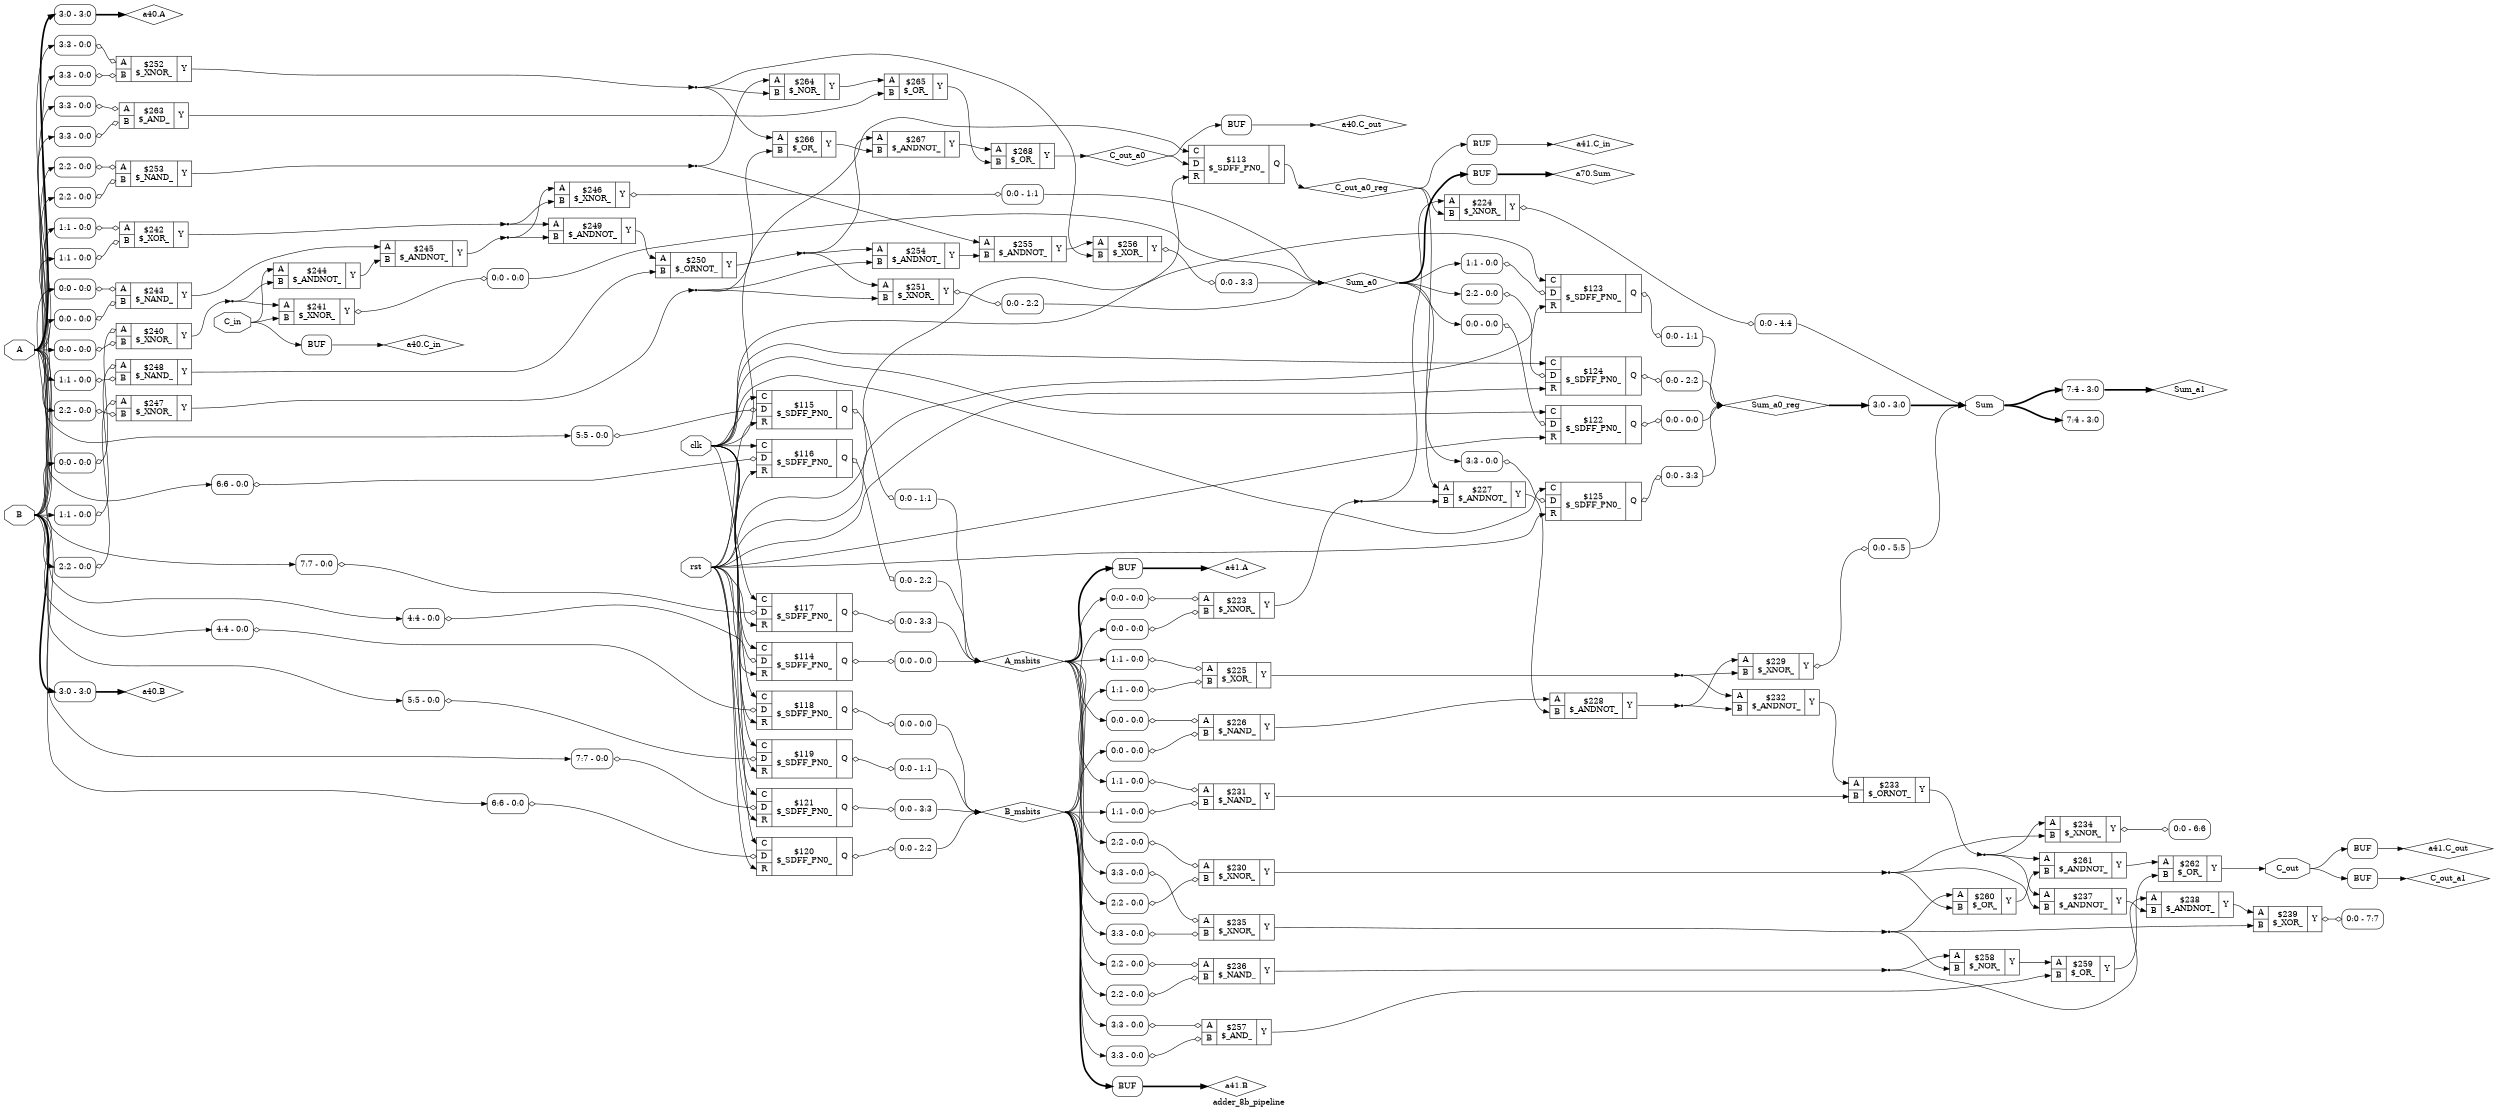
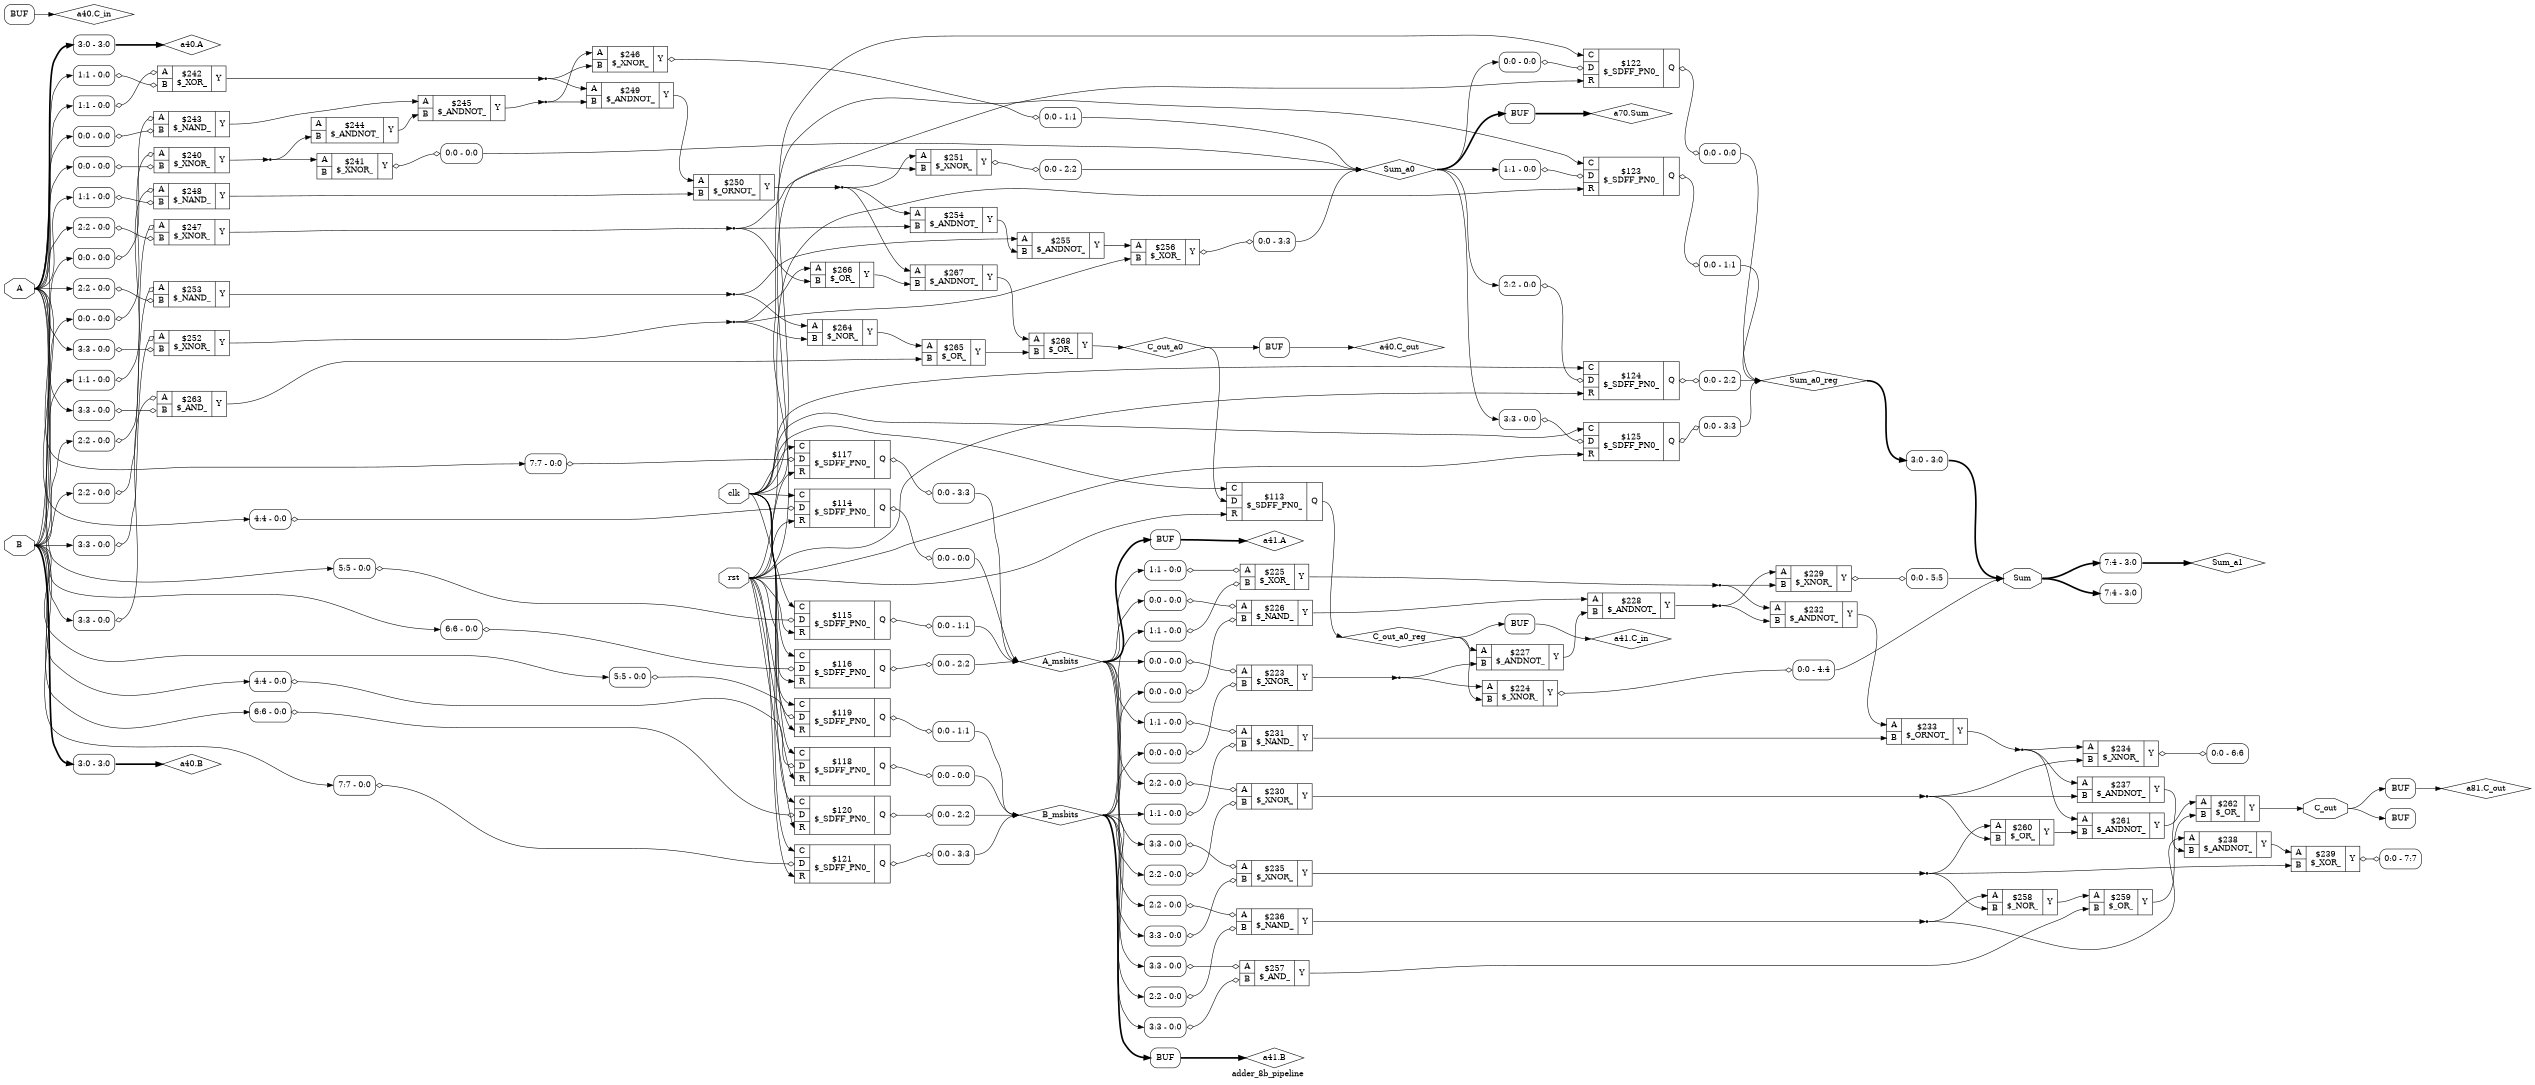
node "C_in": removed
node "a41.C_out": label "a41.C_out" -> "a81.C_out"
node "C_out_a1": removed
